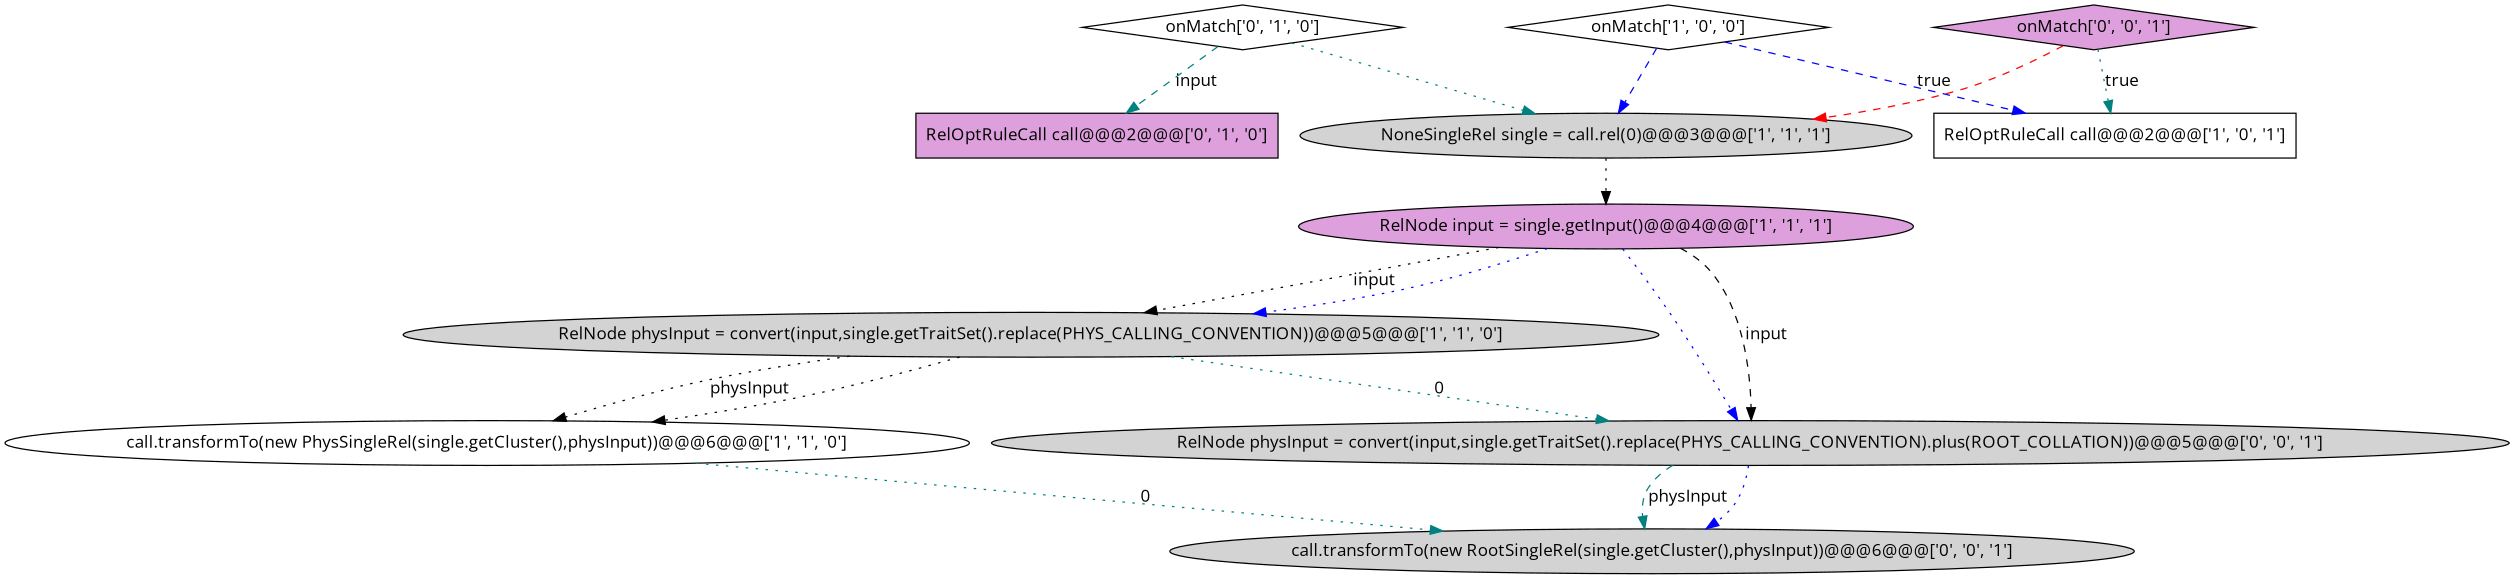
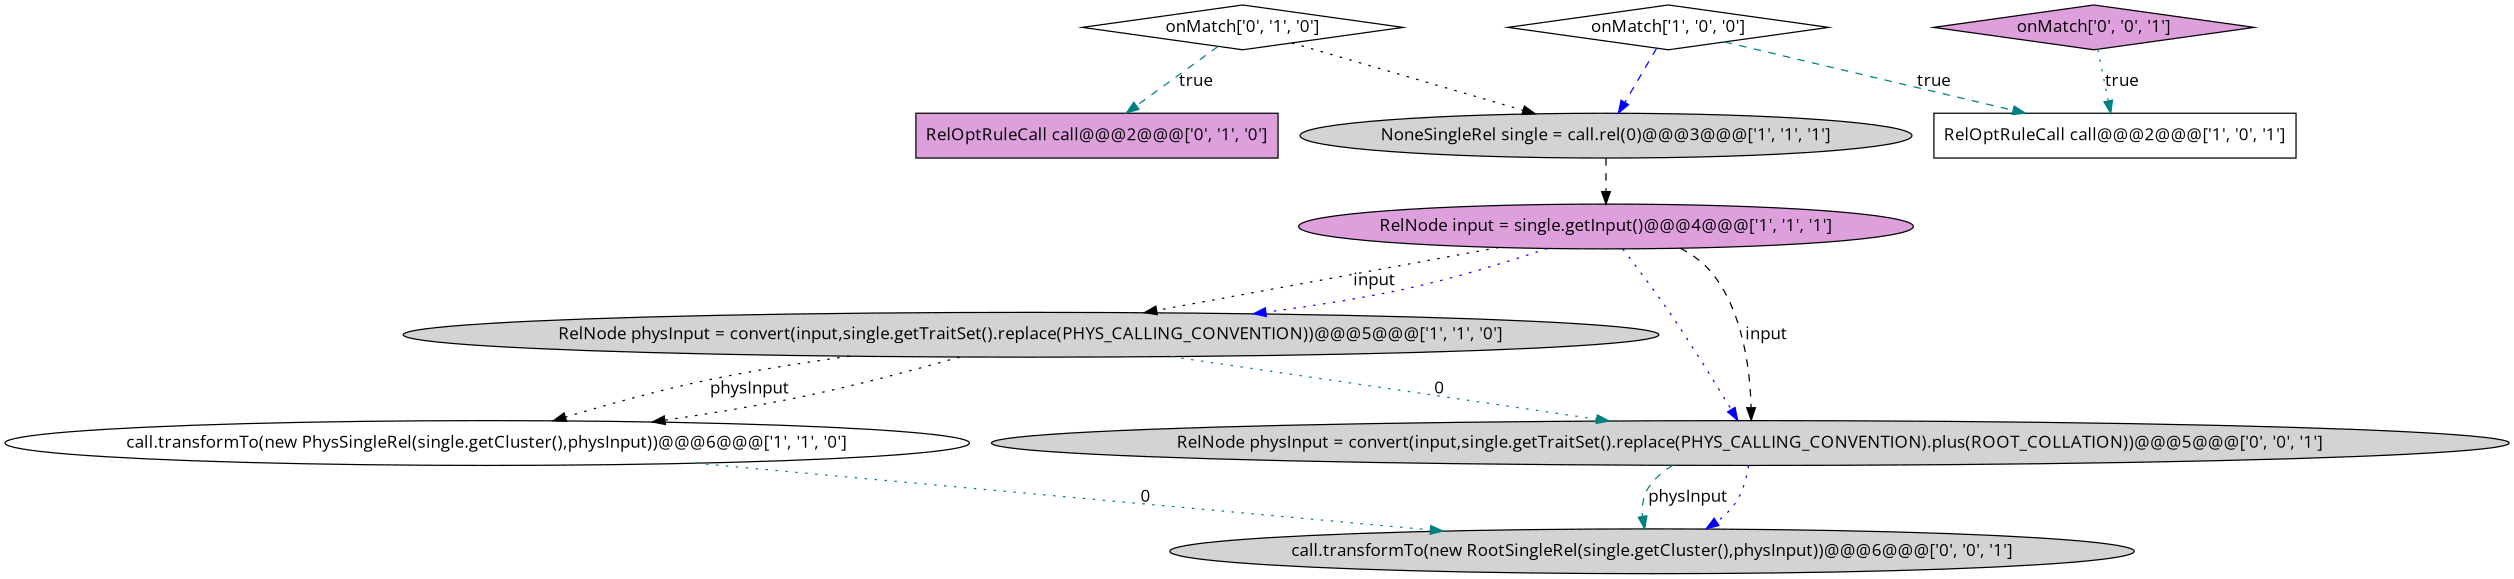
edge "onMatch['1', '0', '0']" -> "RelOptRuleCall call@@@2@@@['1', '0', '1']": color blue -> teal
edge "onMatch['0', '1', '0']" -> "NoneSingleRel single = call.rel(0)@@@3@@@['1', '1', '1']": color teal -> black
edge "onMatch['0', '1', '0']" -> "RelOptRuleCall call@@@2@@@['0', '1', '0']": label "input" -> "true"
edge "onMatch['0', '0', '1']" -> "NoneSingleRel single = call.rel(0)@@@3@@@['1', '1', '1']": removed
edge "NoneSingleRel single = call.rel(0)@@@3@@@['1', '1', '1']" -> "RelNode input = single.getInput()@@@4@@@['1', '1', '1']": style dotted -> dashed
